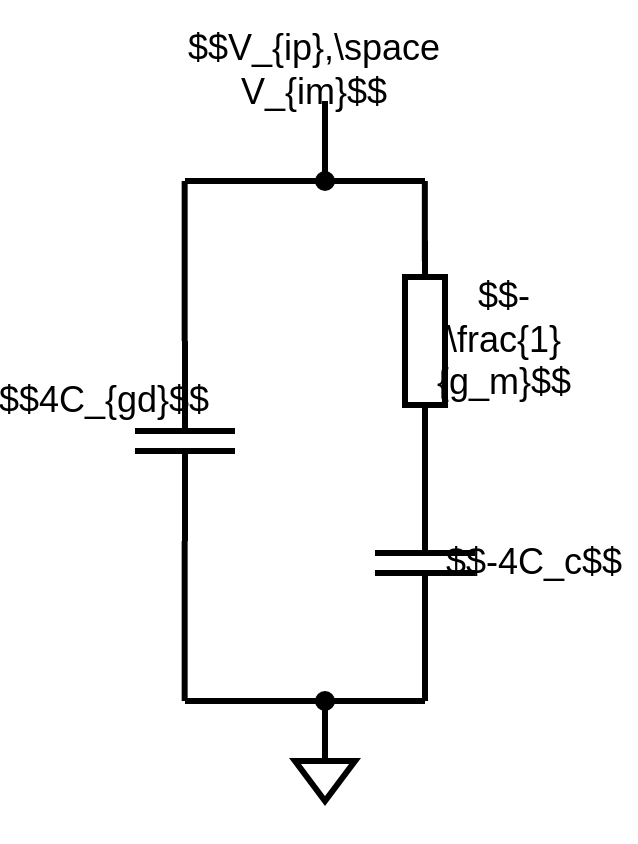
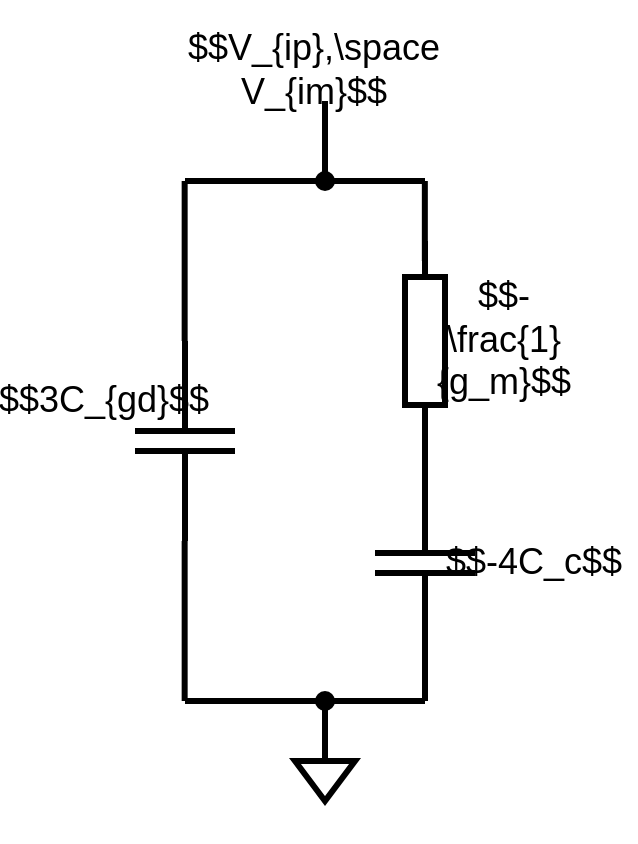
node "$$4C_{gd}$$": label "$$4C_{gd}$$" -> "$$3C_{gd}$$"
